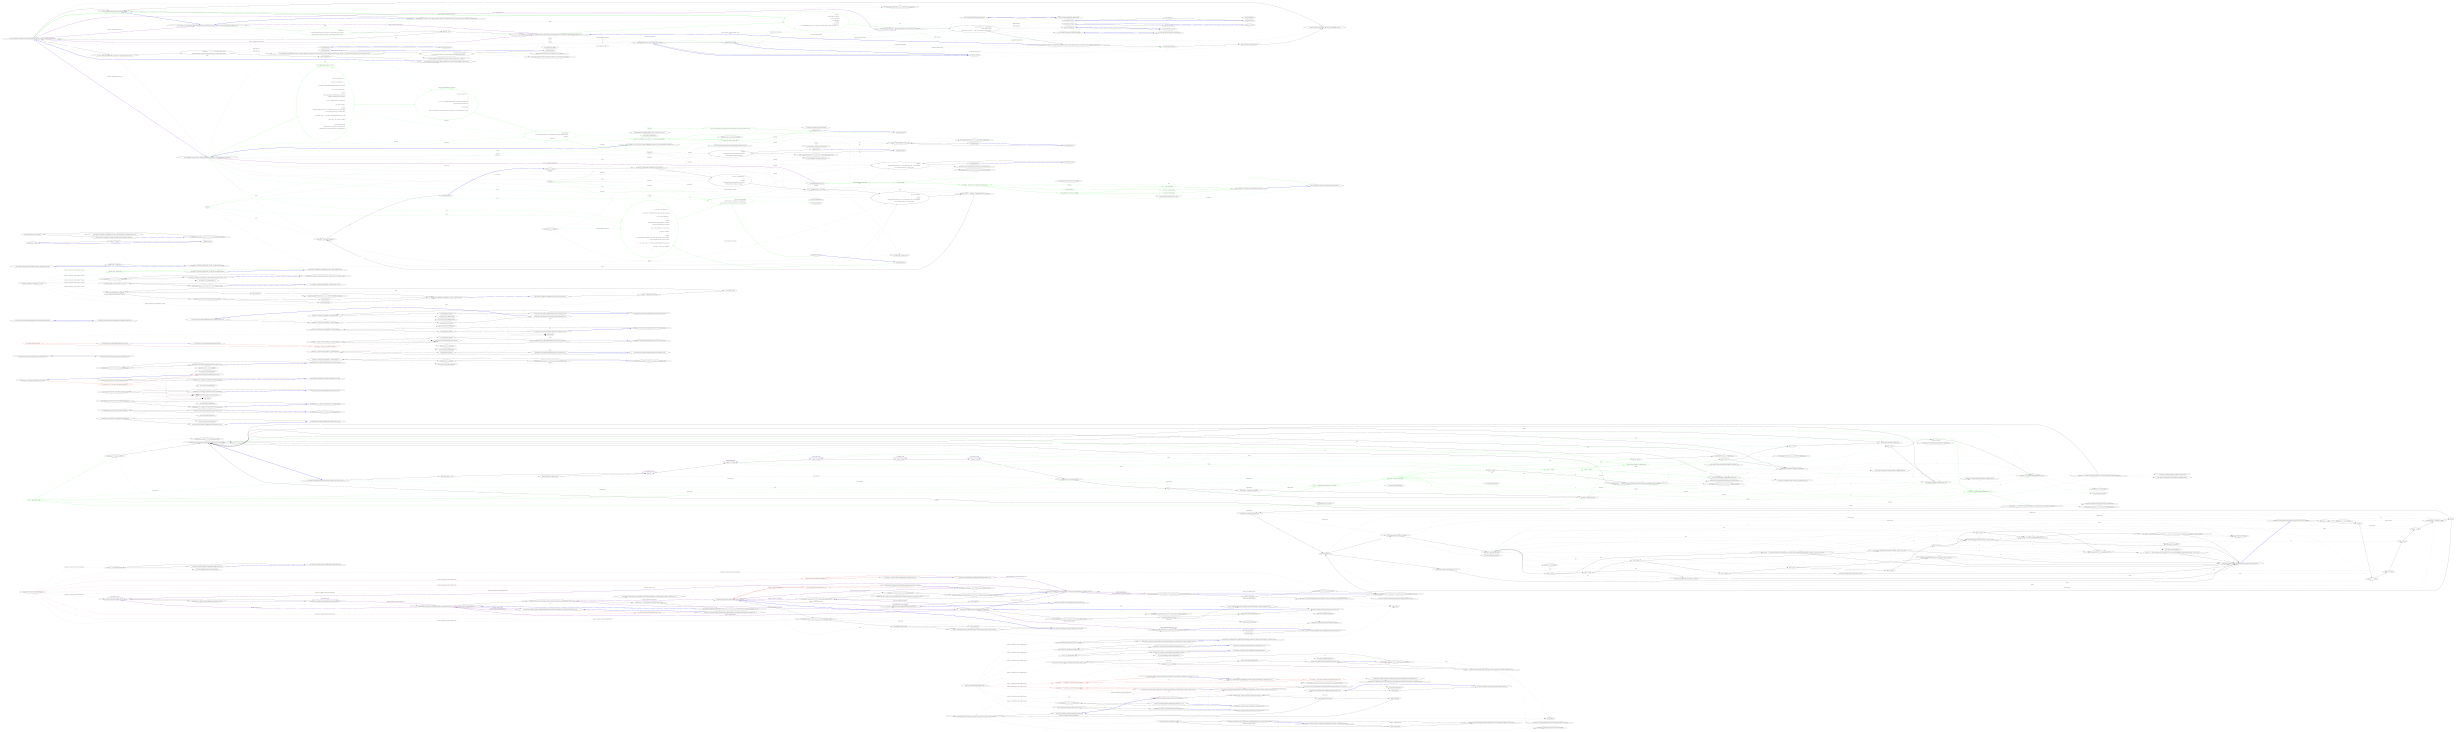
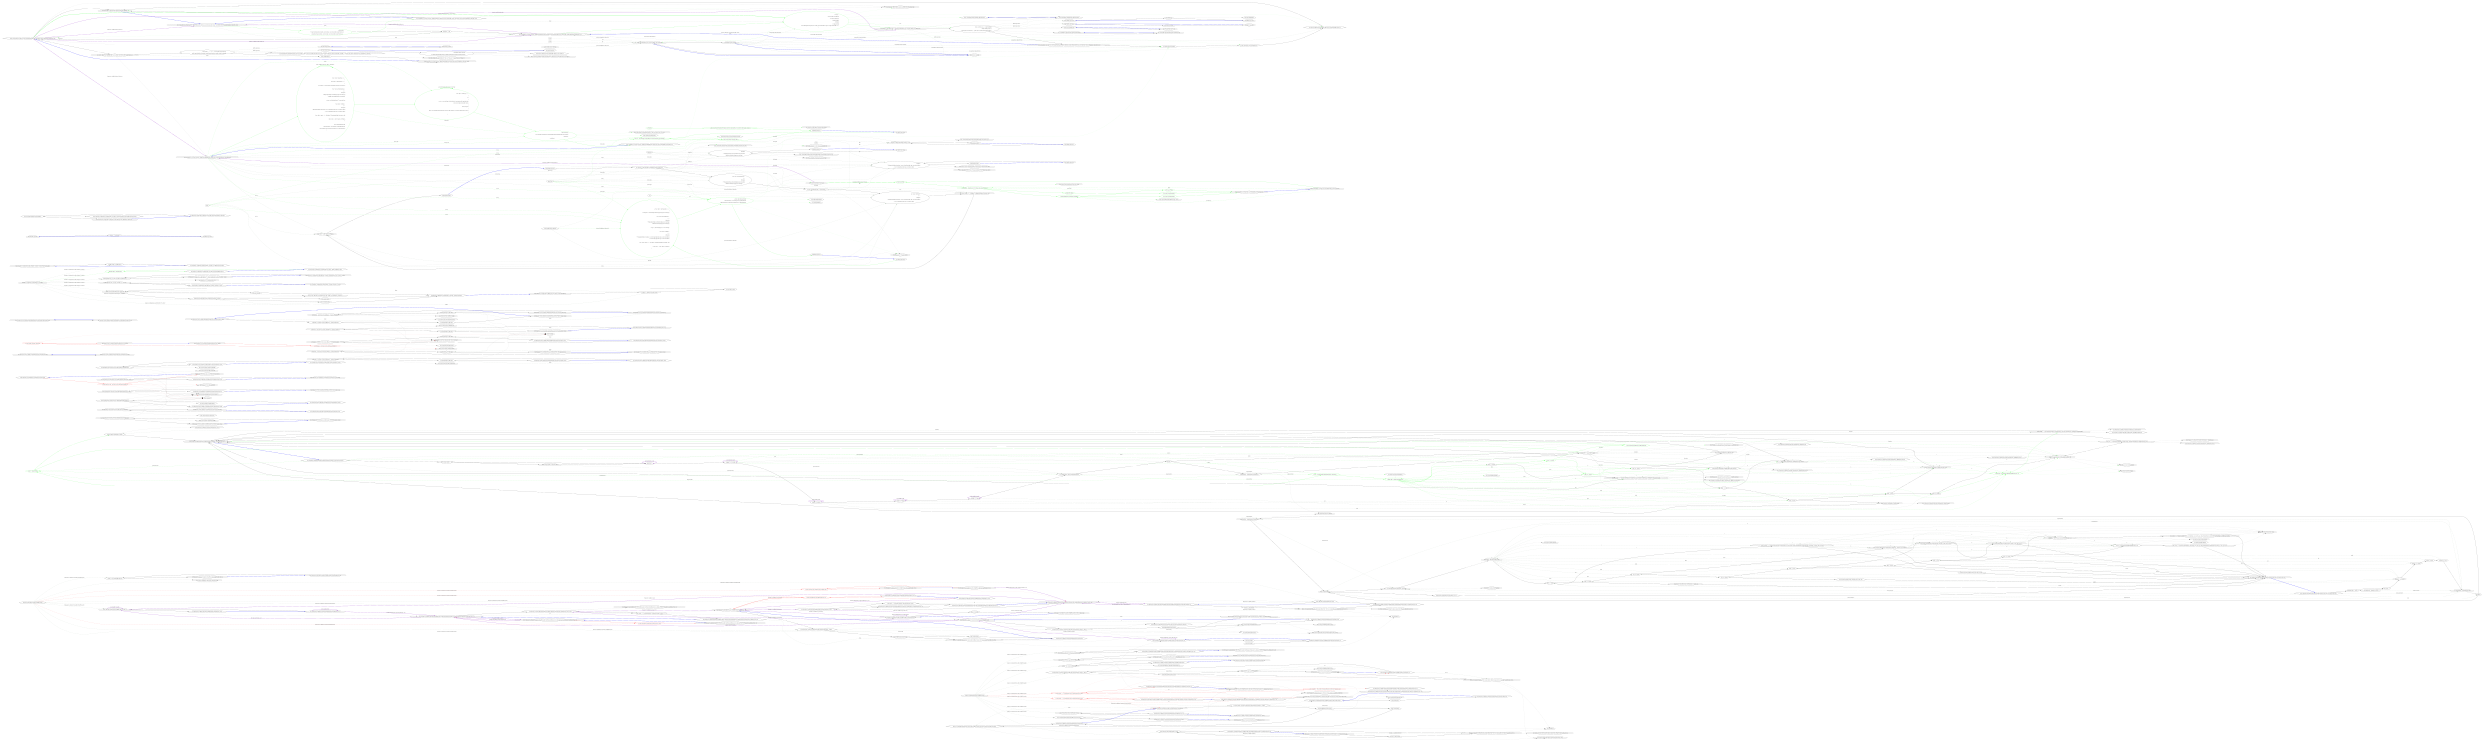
node "return Resources.DateExtensions_Yesterday_yesterday;": added
